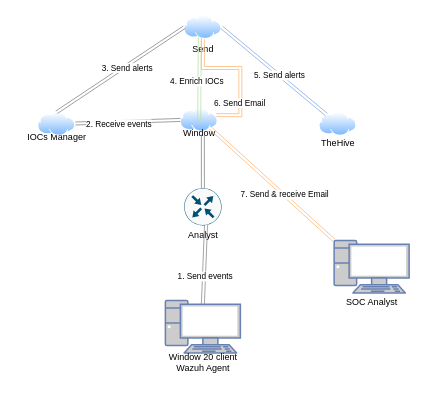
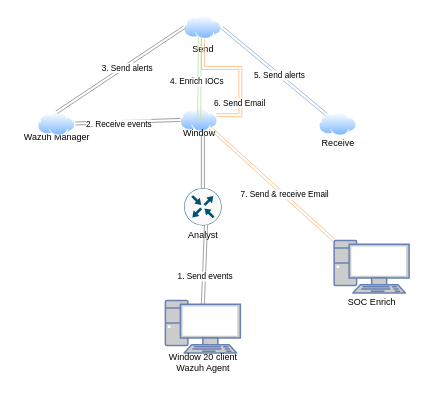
node "IOCs Manager": label "IOCs Manager" -> "Wazuh Manager"
node "TheHive": label "TheHive" -> "Receive"
node "SOC Analyst": label "SOC Analyst" -> "SOC Enrich"
